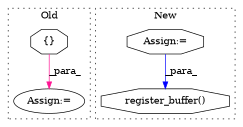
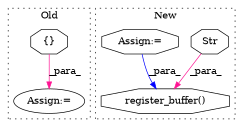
node "Str": added
